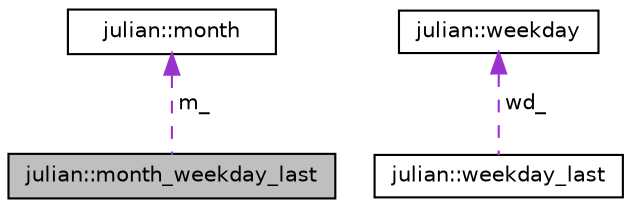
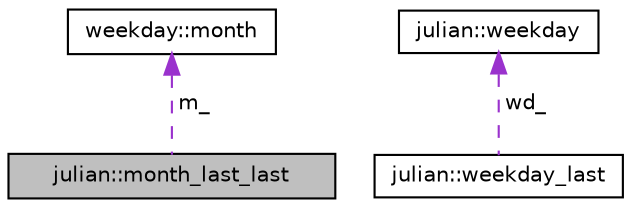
node "julian::month": label "julian::month" -> "weekday::month"
node "julian::month_weekday_last": label "julian::month_weekday_last" -> "julian::month_last_last"
